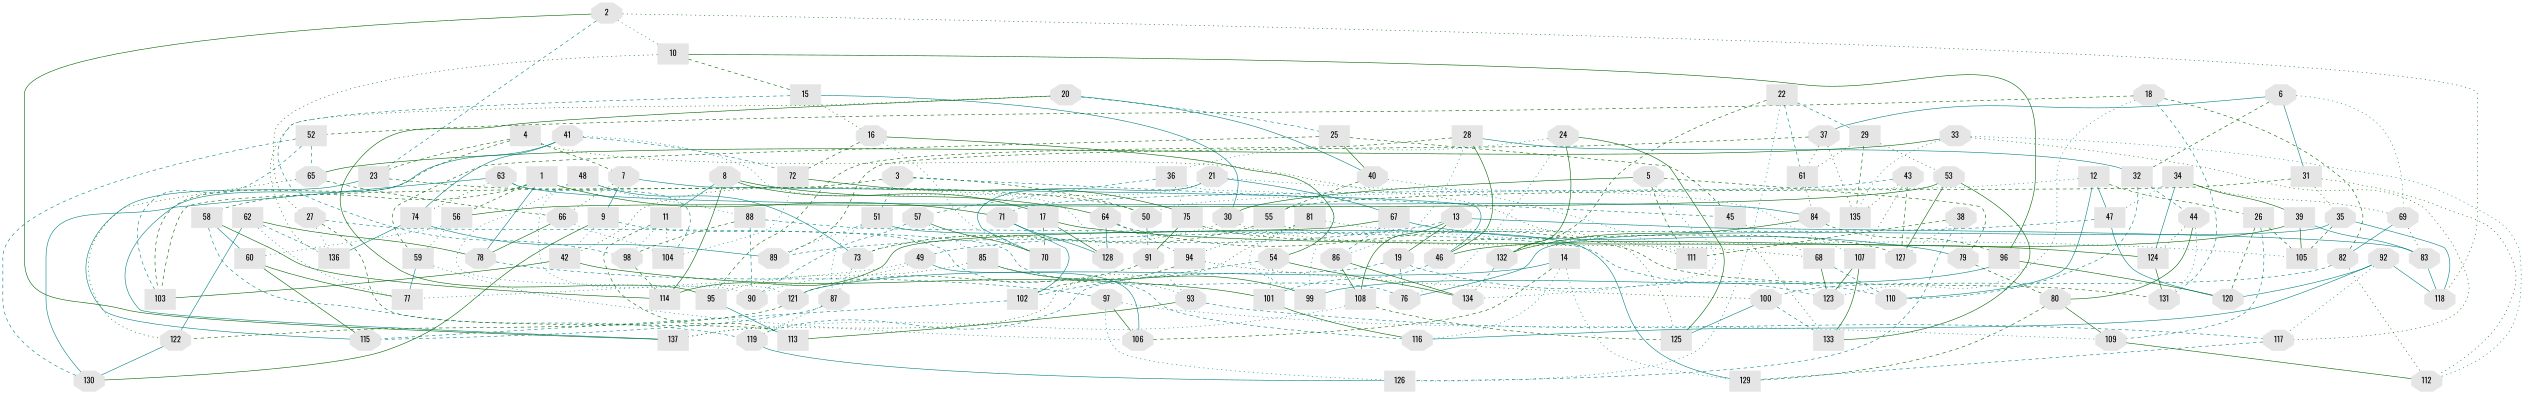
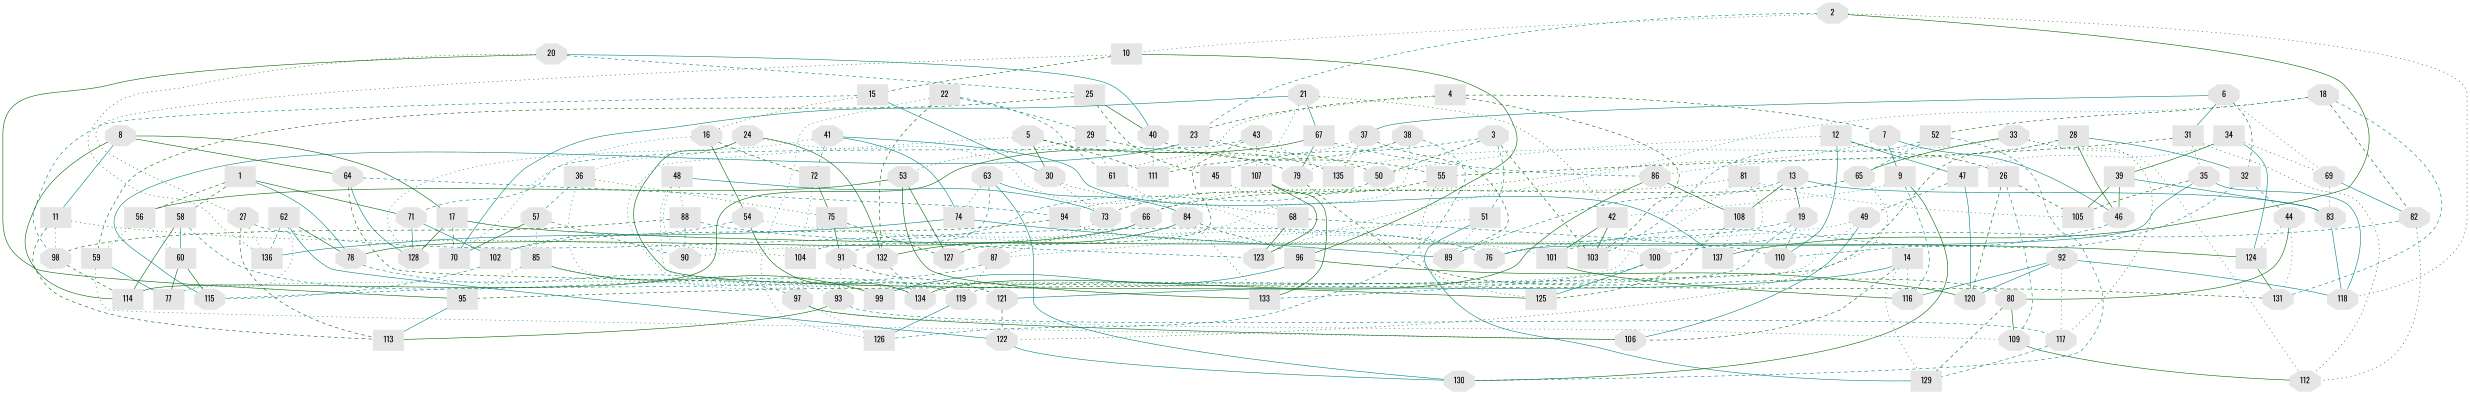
edge "45" -- "133": now "84" -- "133"
